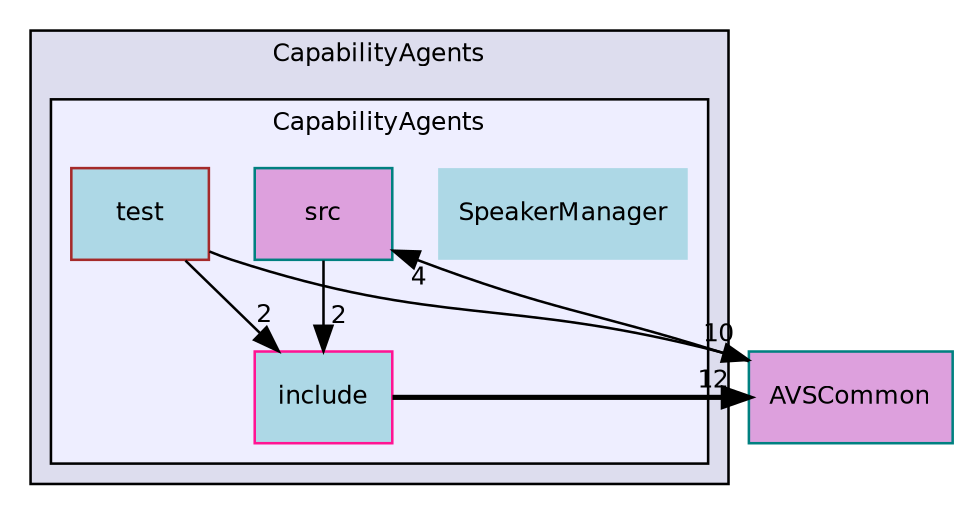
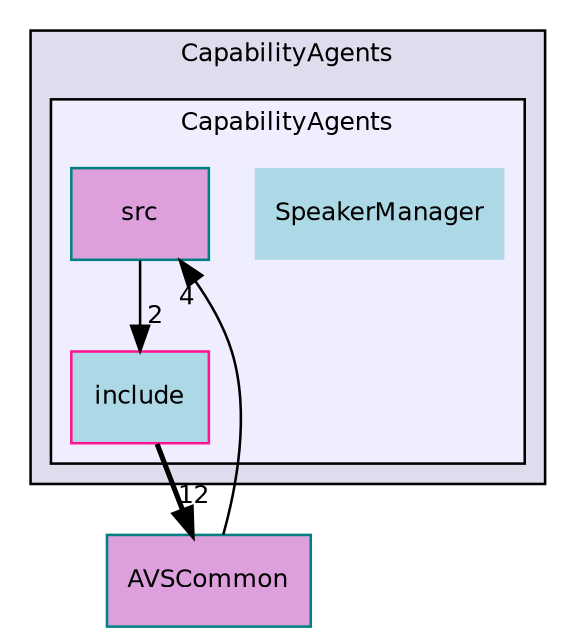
node "test": removed
